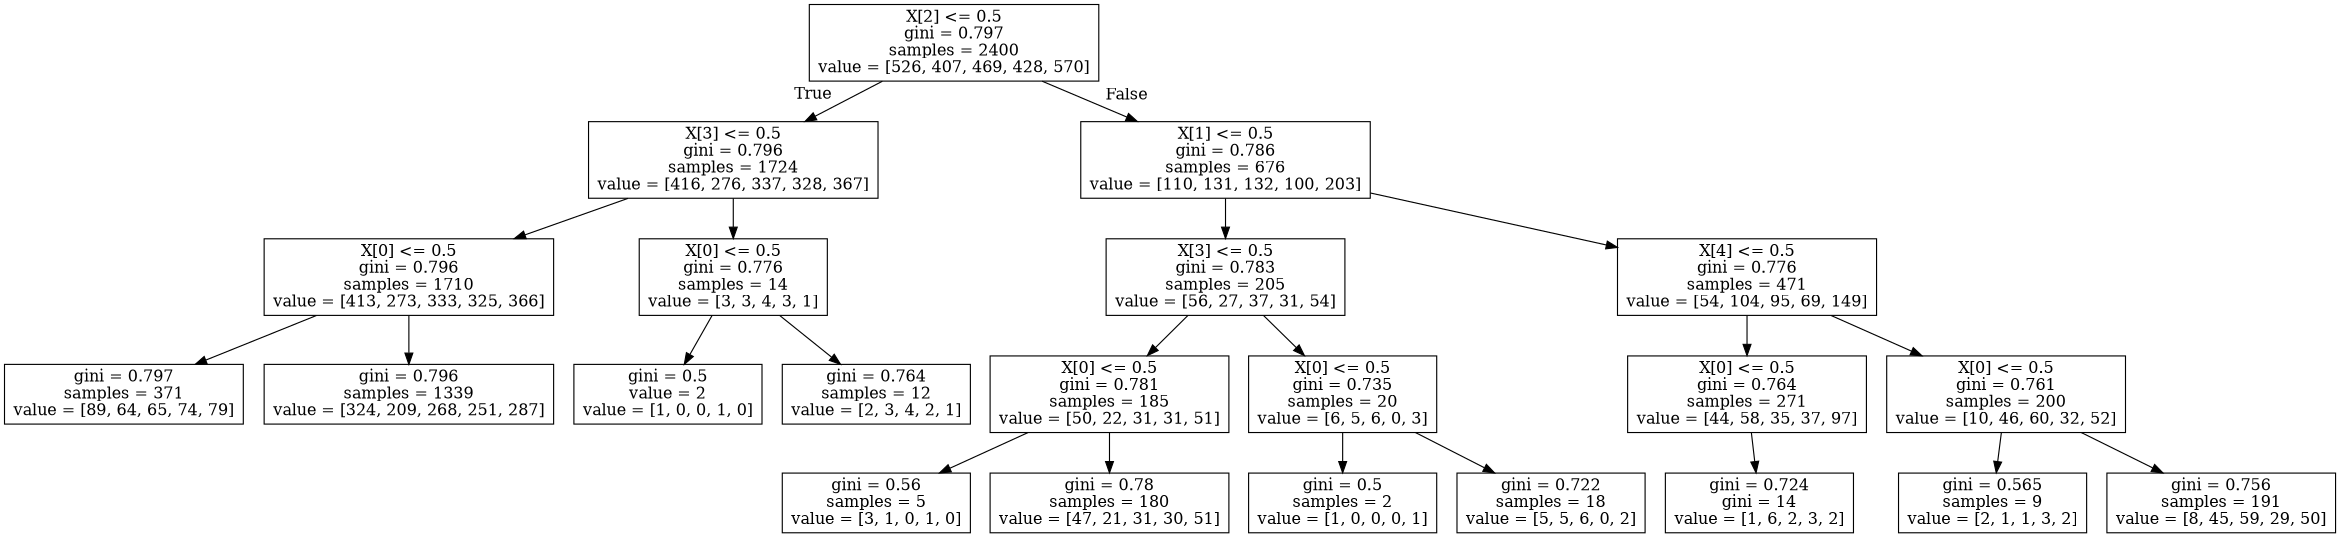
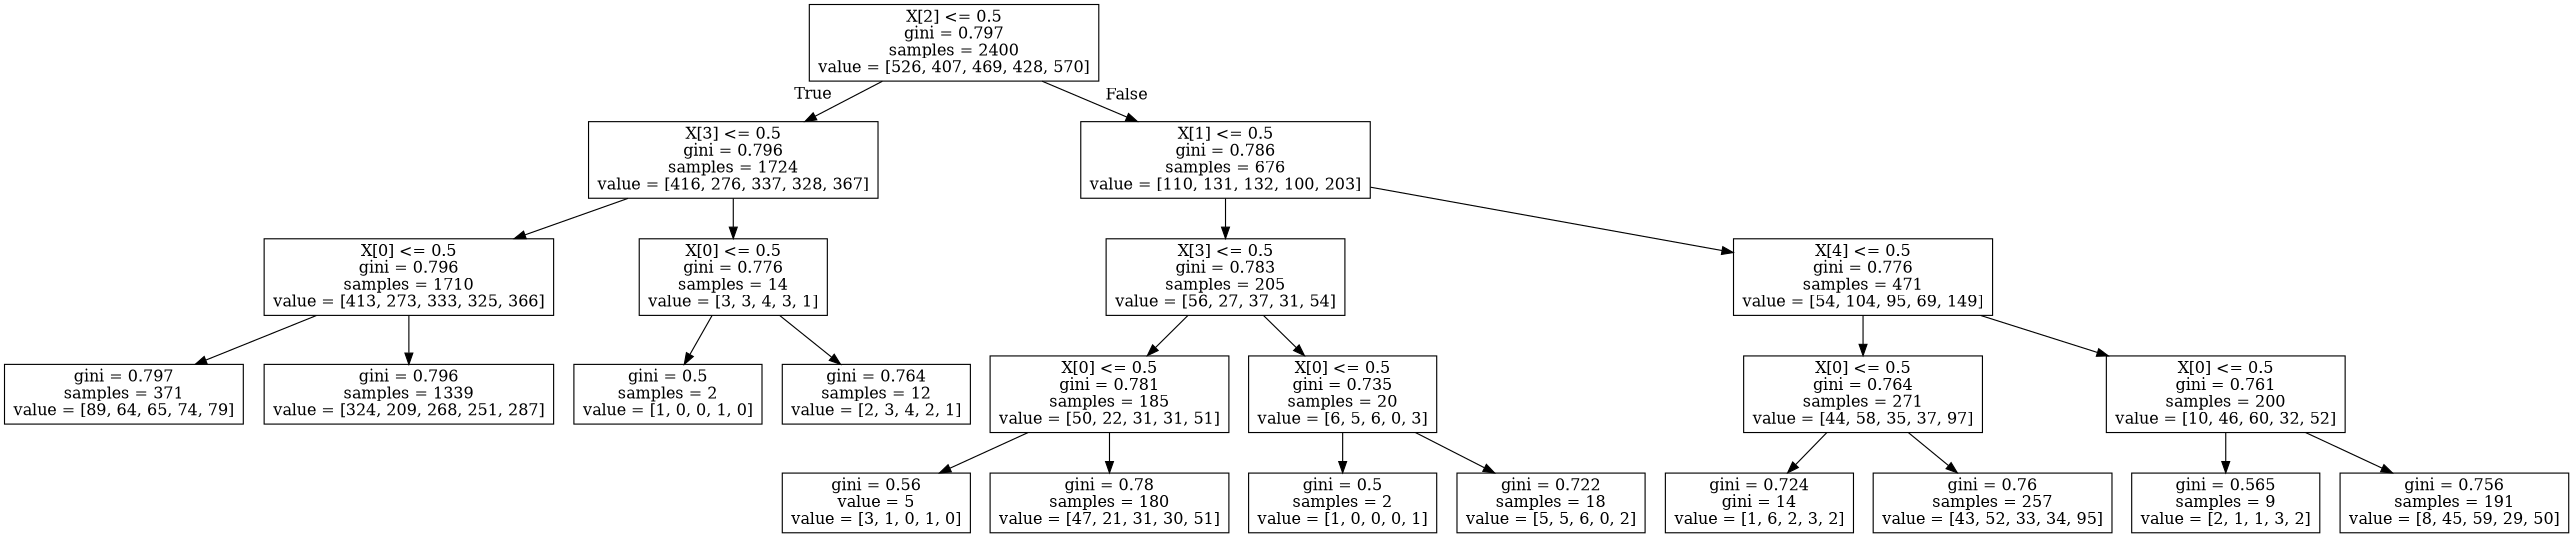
node "gini = 0.5 value = 2 value = [1, 0, 0, 1, 0]": label "gini = 0.5 value = 2 value = [1, 0, 0, 1, 0]" -> "gini = 0.5 samples = 2 value = [1, 0, 0, 1, 0]"
node "gini = 0.56 samples = 5 value = [3, 1, 0, 1, 0]": label "gini = 0.56 samples = 5 value = [3, 1, 0, 1, 0]" -> "gini = 0.56 value = 5 value = [3, 1, 0, 1, 0]"
node "gini = 0.76 samples = 257 value = [43, 52, 33, 34, 95]": added
